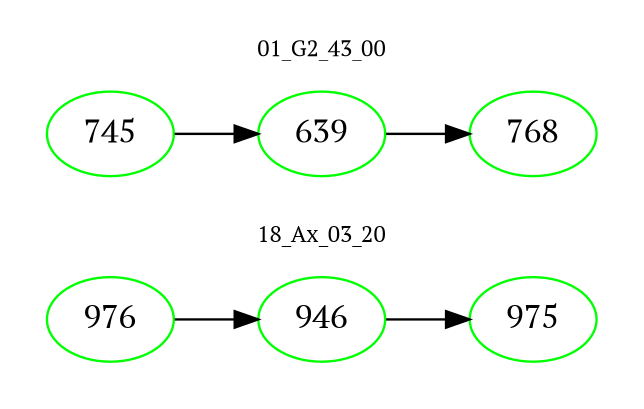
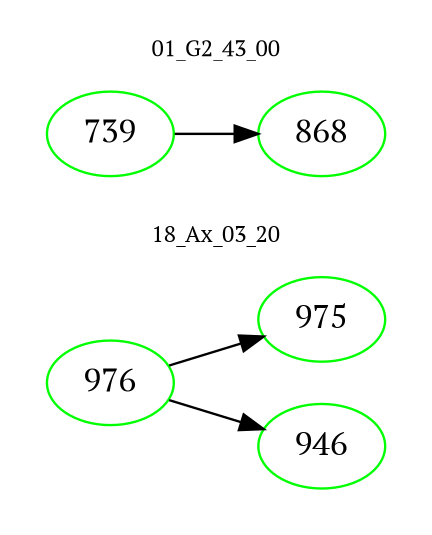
node "745": removed
node "639": label "639" -> "739"
node "768": label "768" -> "868"
edge "946" -> "975": now "976" -> "975"
